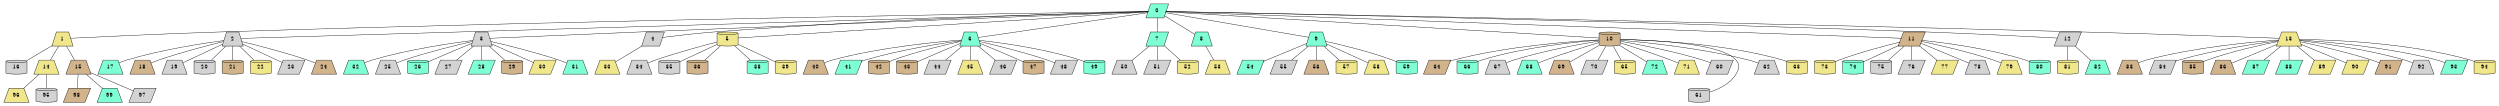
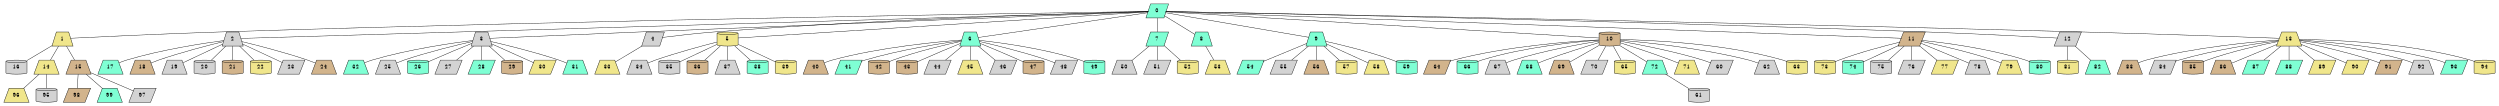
edge "10" -- "61": now "72" -- "61"
node "37": added
